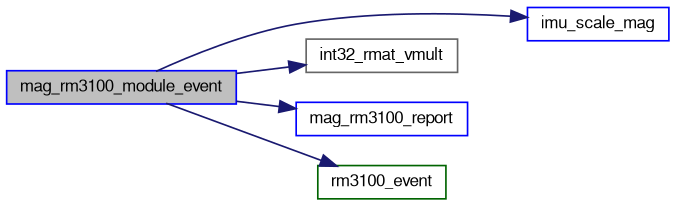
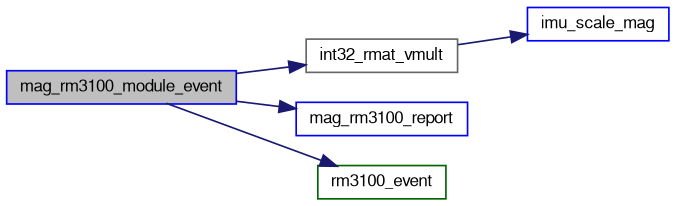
edge "mag_rm3100_module_event" -> "imu_scale_mag": now "int32_rmat_vmult" -> "imu_scale_mag"
